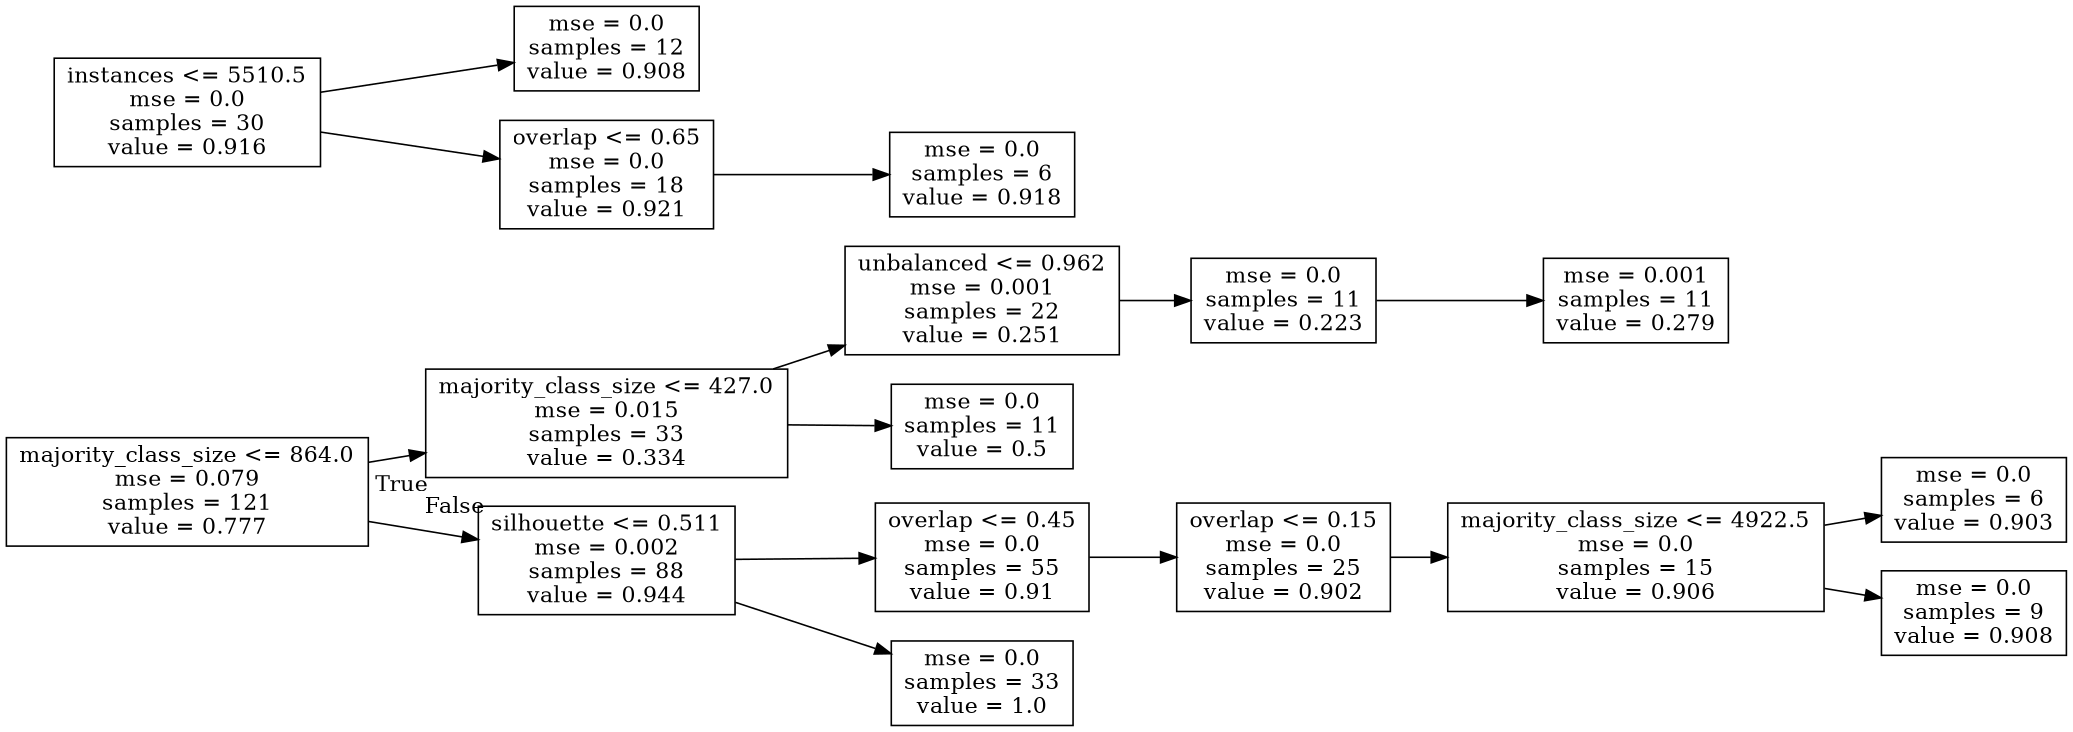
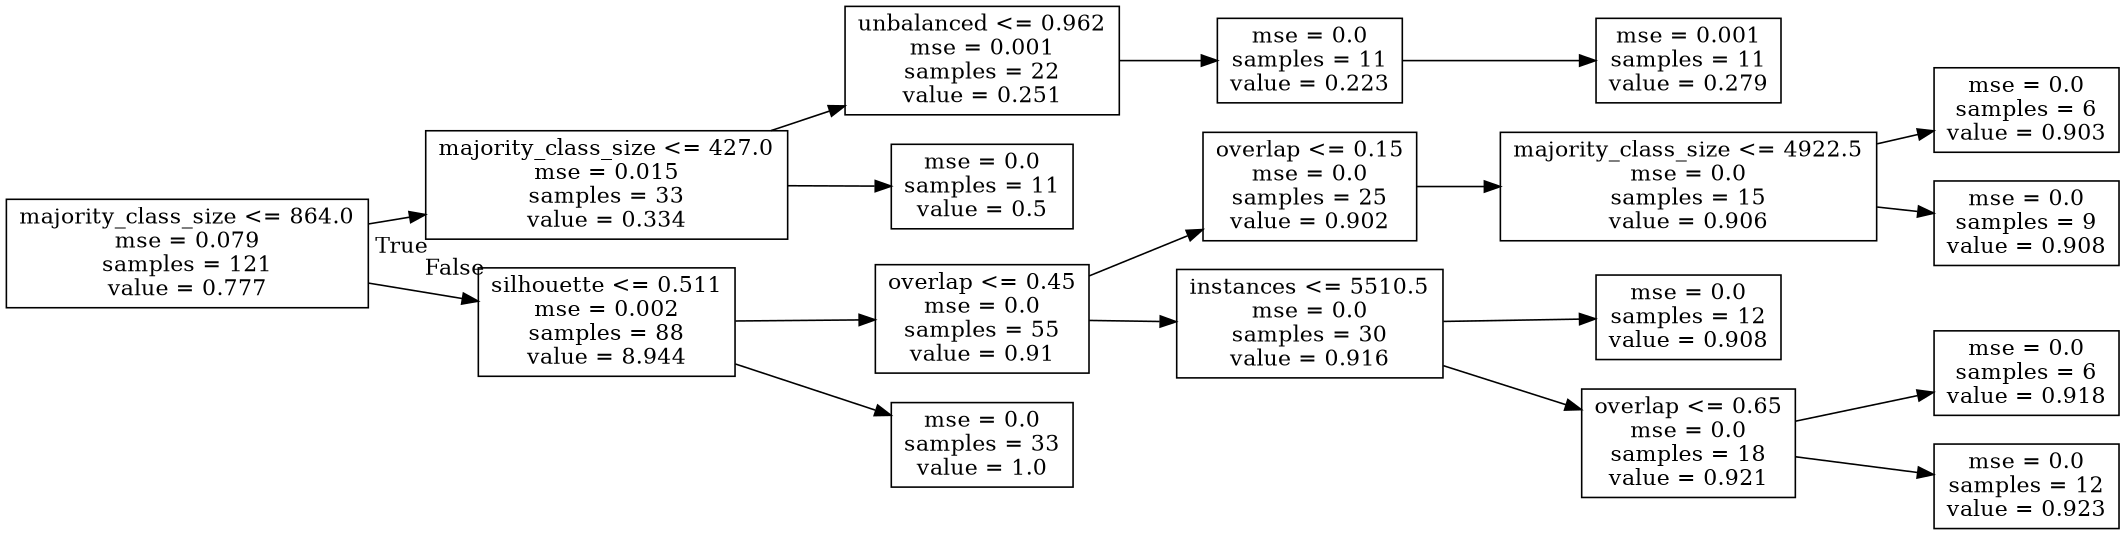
edge "overlap <= 0.45 mse = 0.0 samples = 55 value = 0.91" -> "instances <= 5510.5 mse = 0.0 samples = 30 value = 0.916": added
node "mse = 0.0 samples = 12 value = 0.923": added
node "silhouette <= 0.511 mse = 0.002 samples = 88 value = 0.944": label "silhouette <= 0.511 mse = 0.002 samples = 88 value = 0.944" -> "silhouette <= 0.511 mse = 0.002 samples = 88 value = 8.944"
